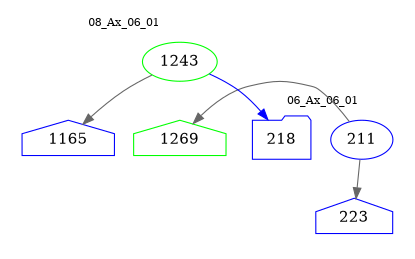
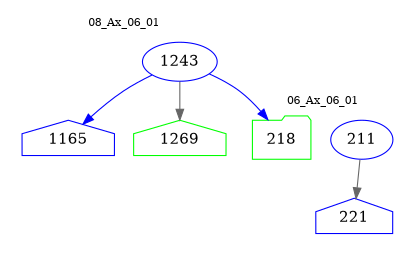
node "1243": color green -> blue
edge "211" -> "1269": now "1243" -> "1269"
edge "1243" -> "1165": color gray40 -> blue
node "218": color blue -> green
node "223": label "223" -> "221"
